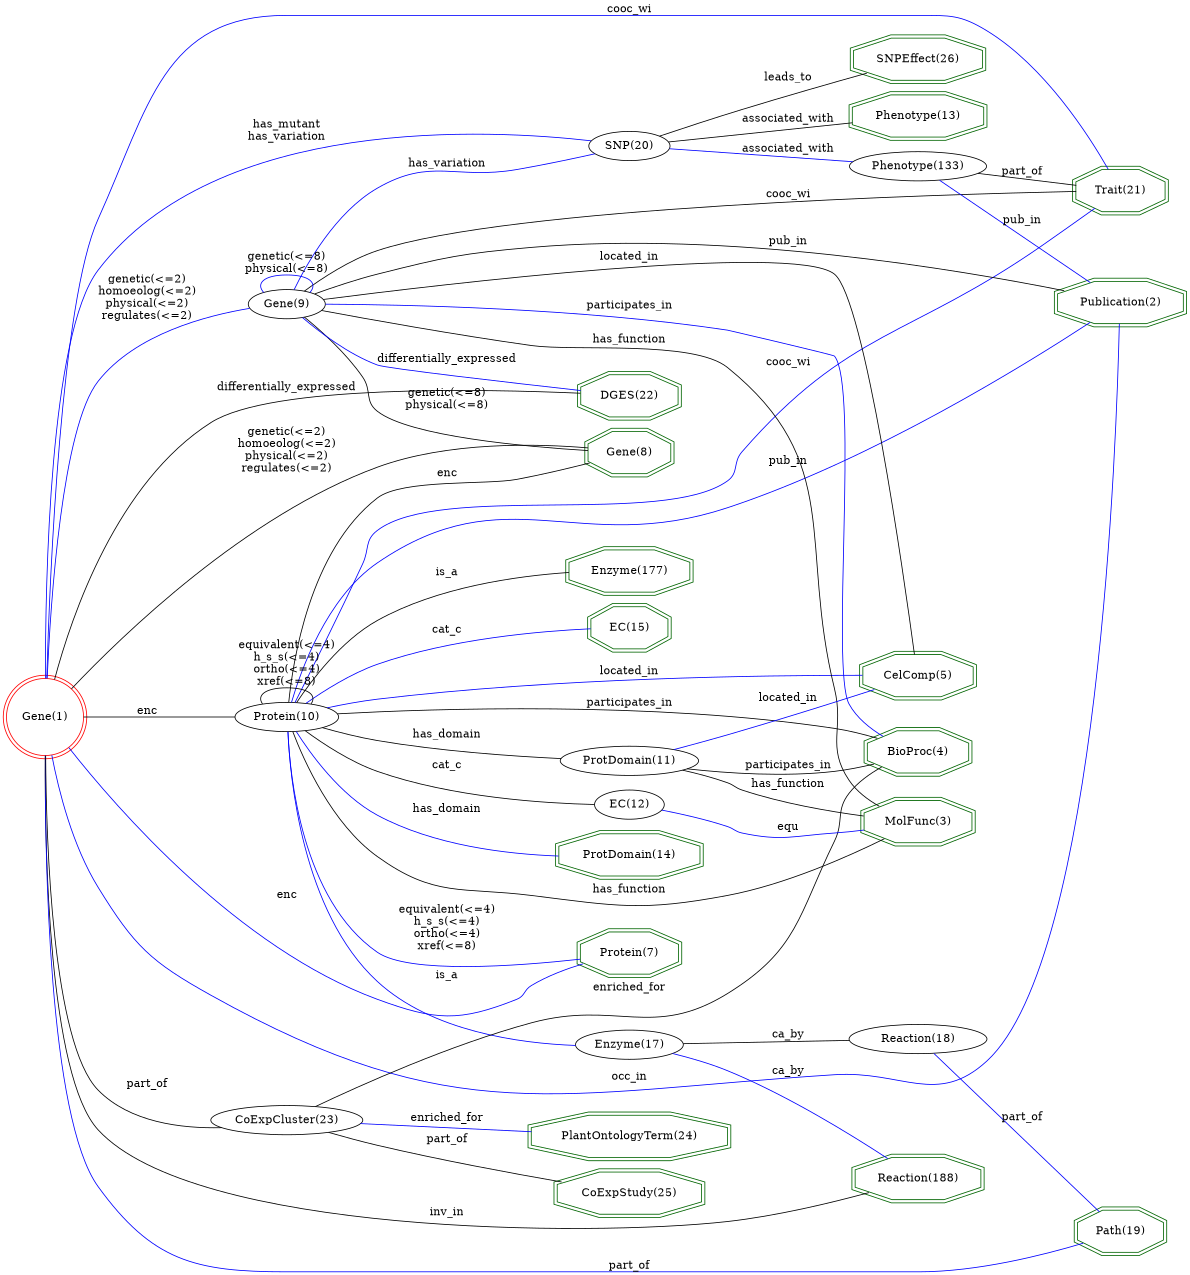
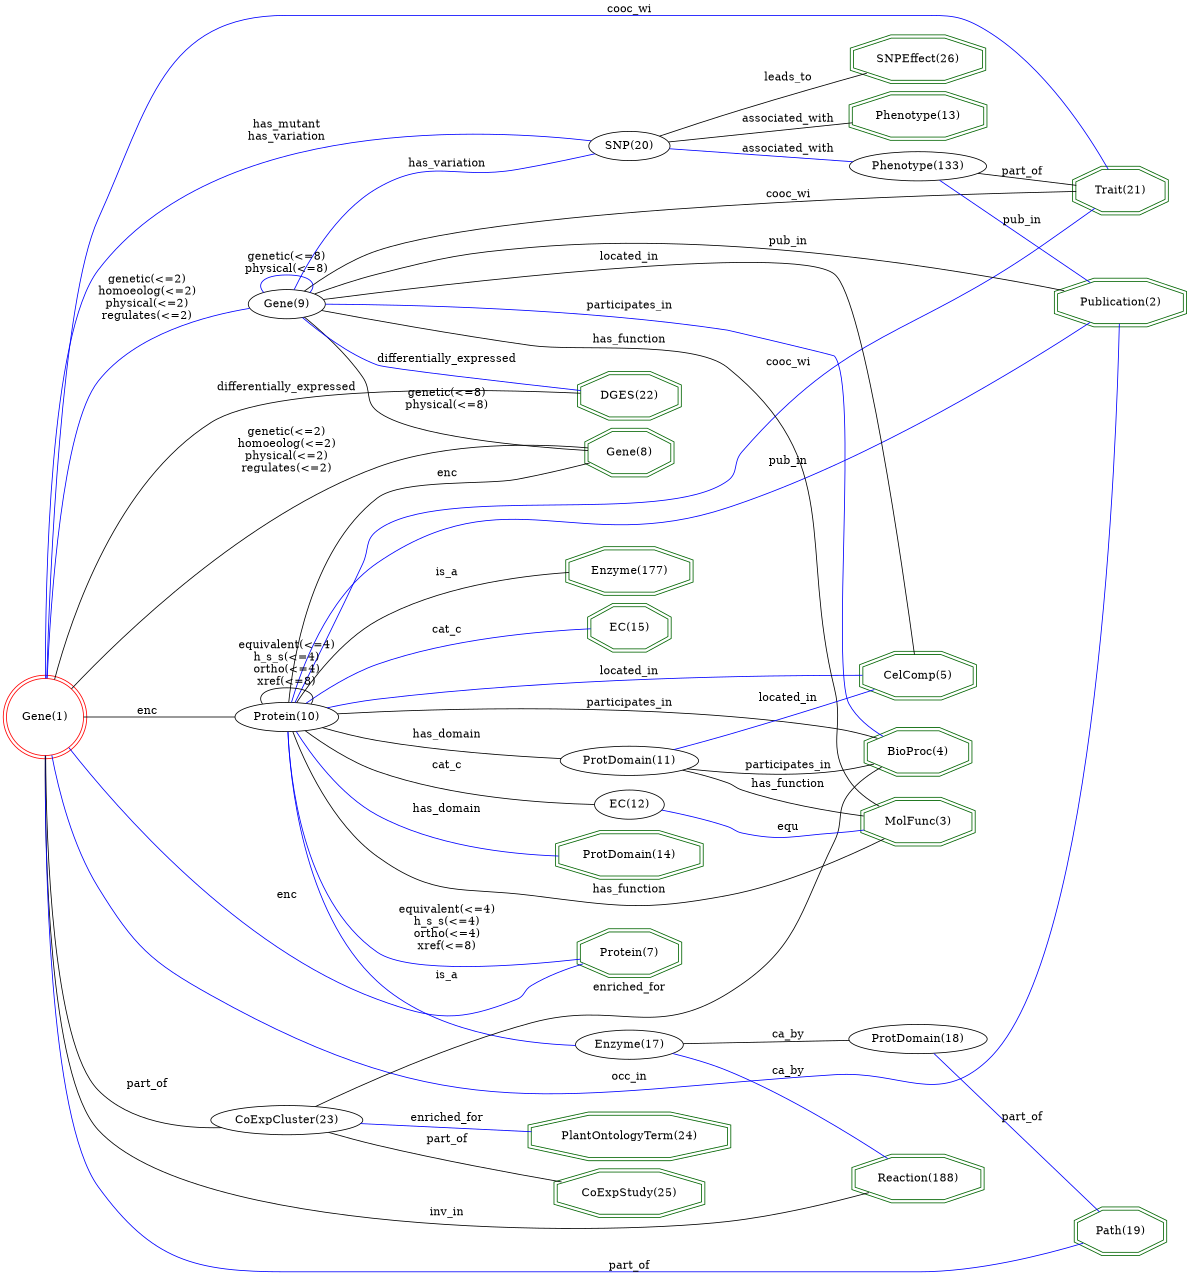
node "Reaction(18)": label "Reaction(18)" -> "ProtDomain(18)"
